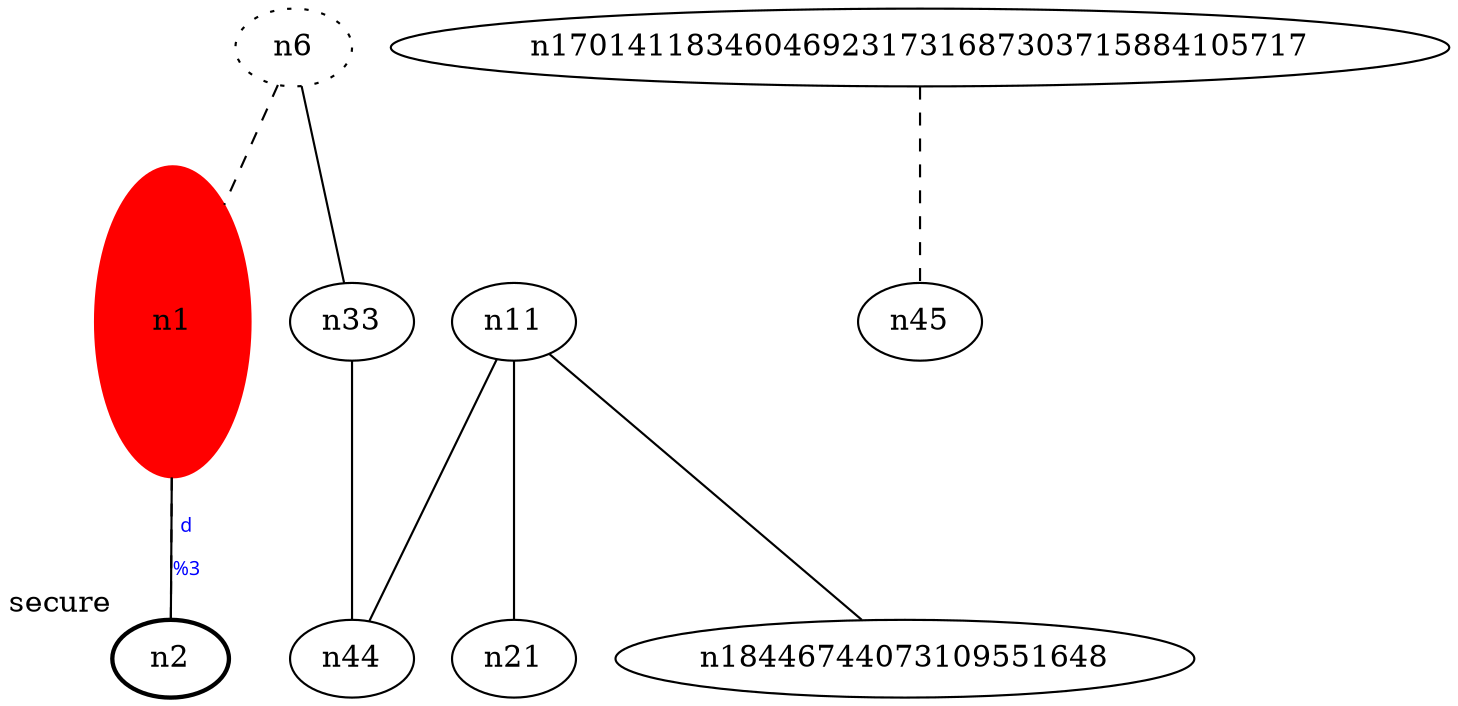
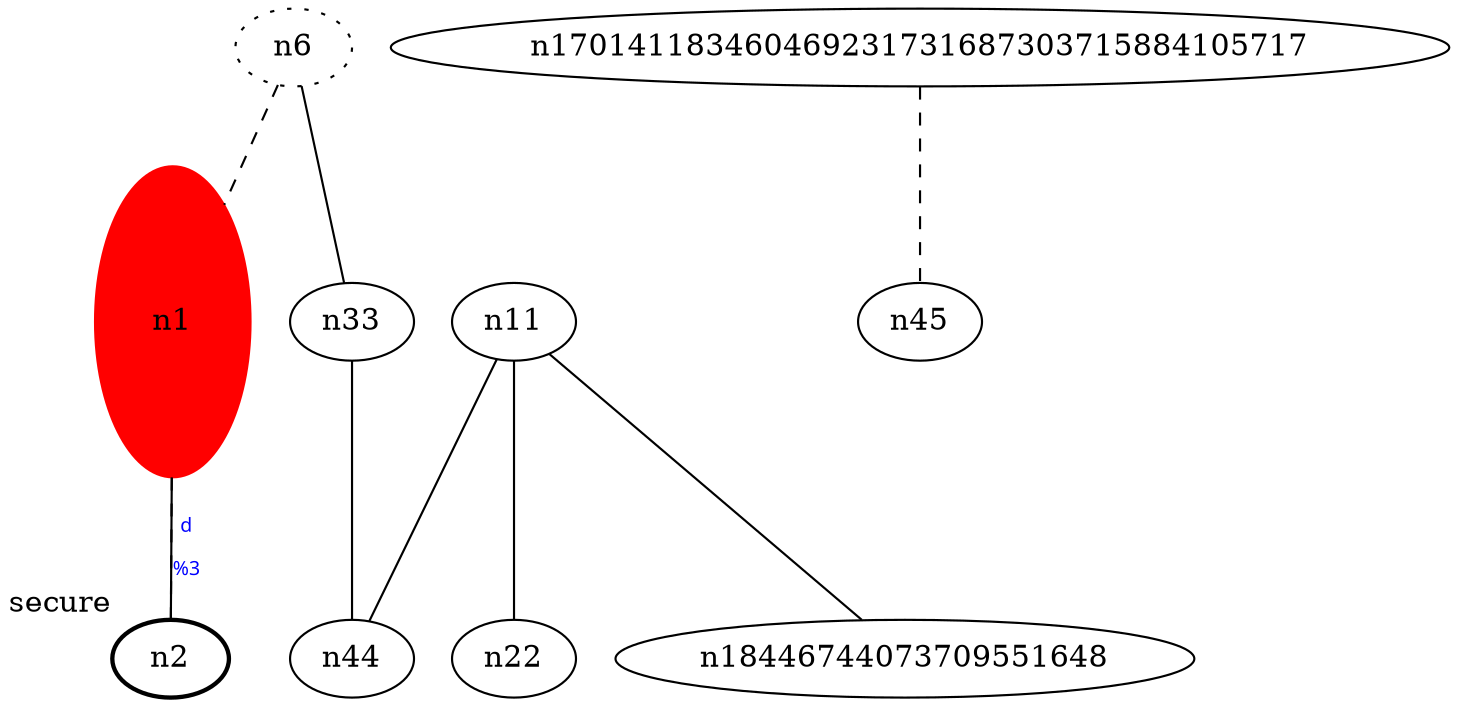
node "n21": label "n21" -> "n22"
node "n18446744073109551648": label "n18446744073109551648" -> "n18446744073709551648"
